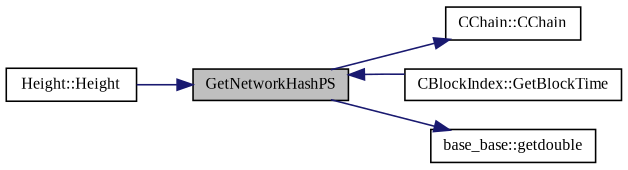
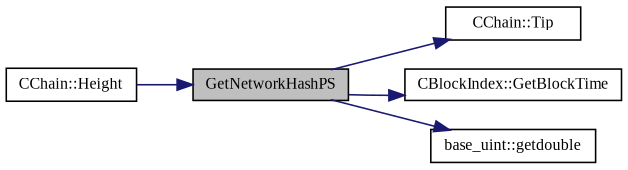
node "CChain::CChain": label "CChain::CChain" -> "CChain::Tip"
edge "CBlockIndex::GetBlockTime" -> "GetNetworkHashPS": reversed
node "Height::Height": label "Height::Height" -> "CChain::Height"
node "base_base::getdouble": label "base_base::getdouble" -> "base_uint::getdouble"
